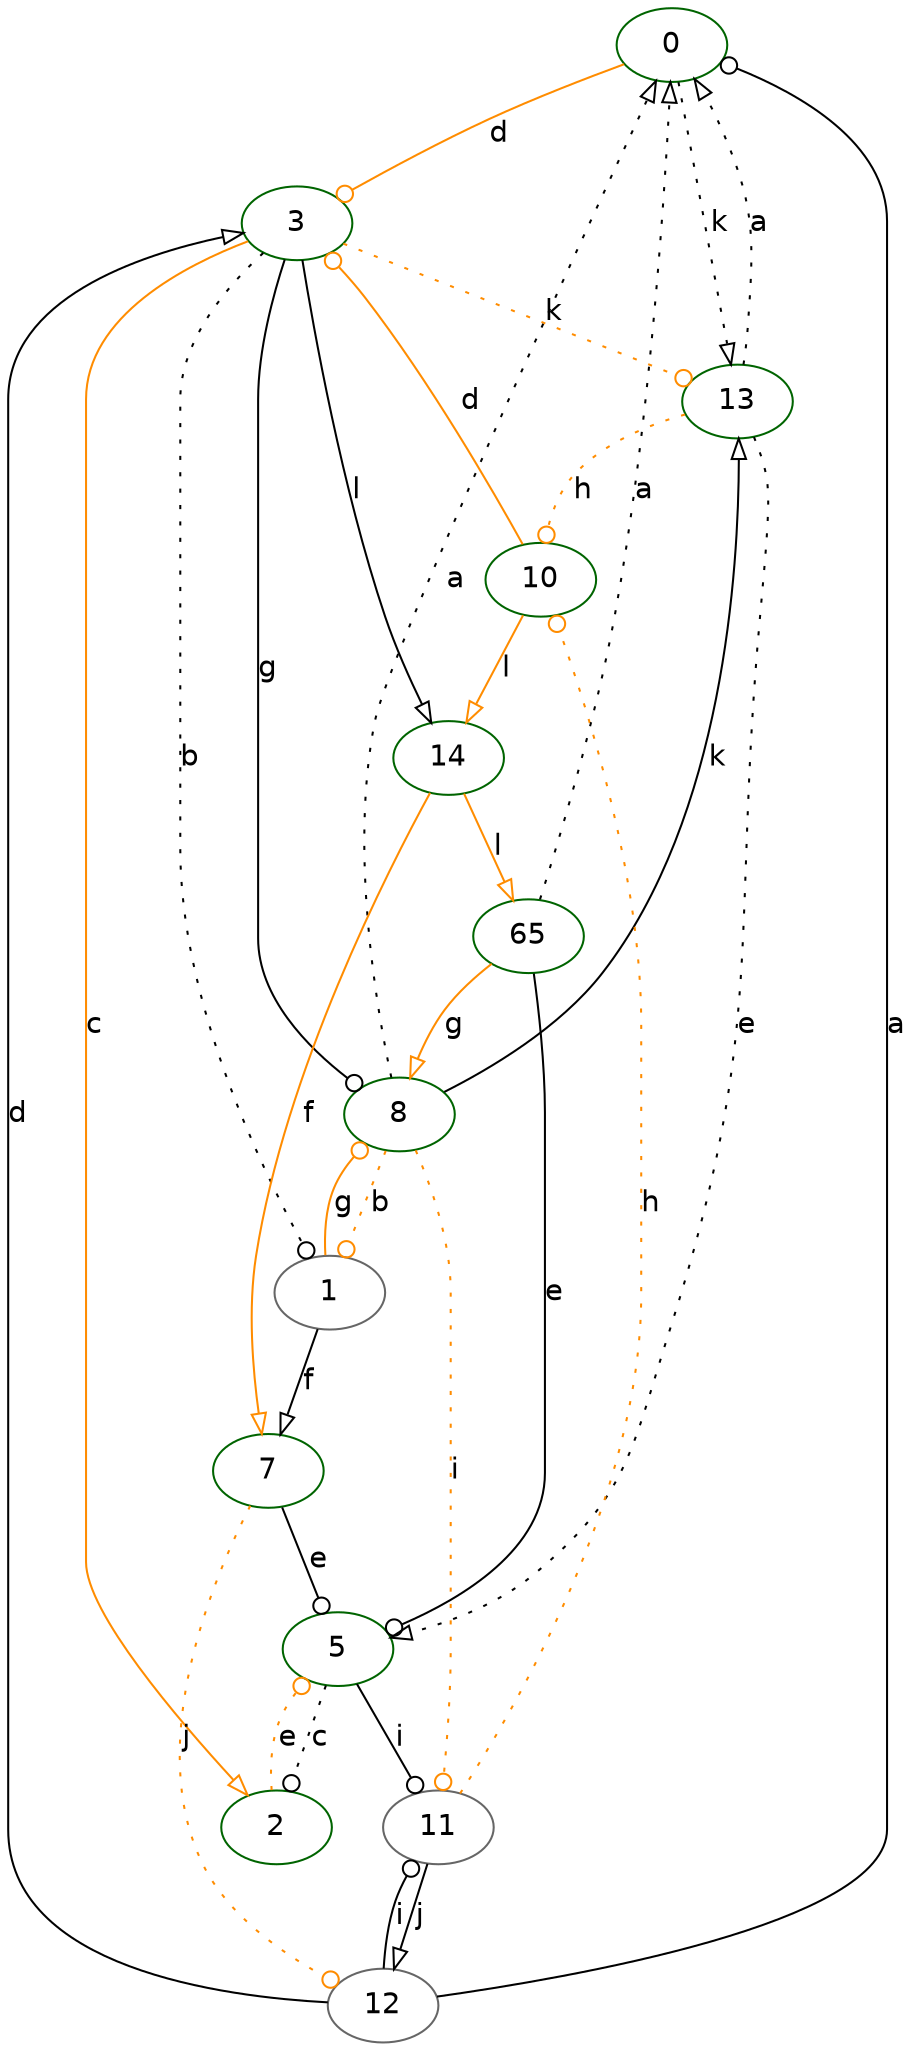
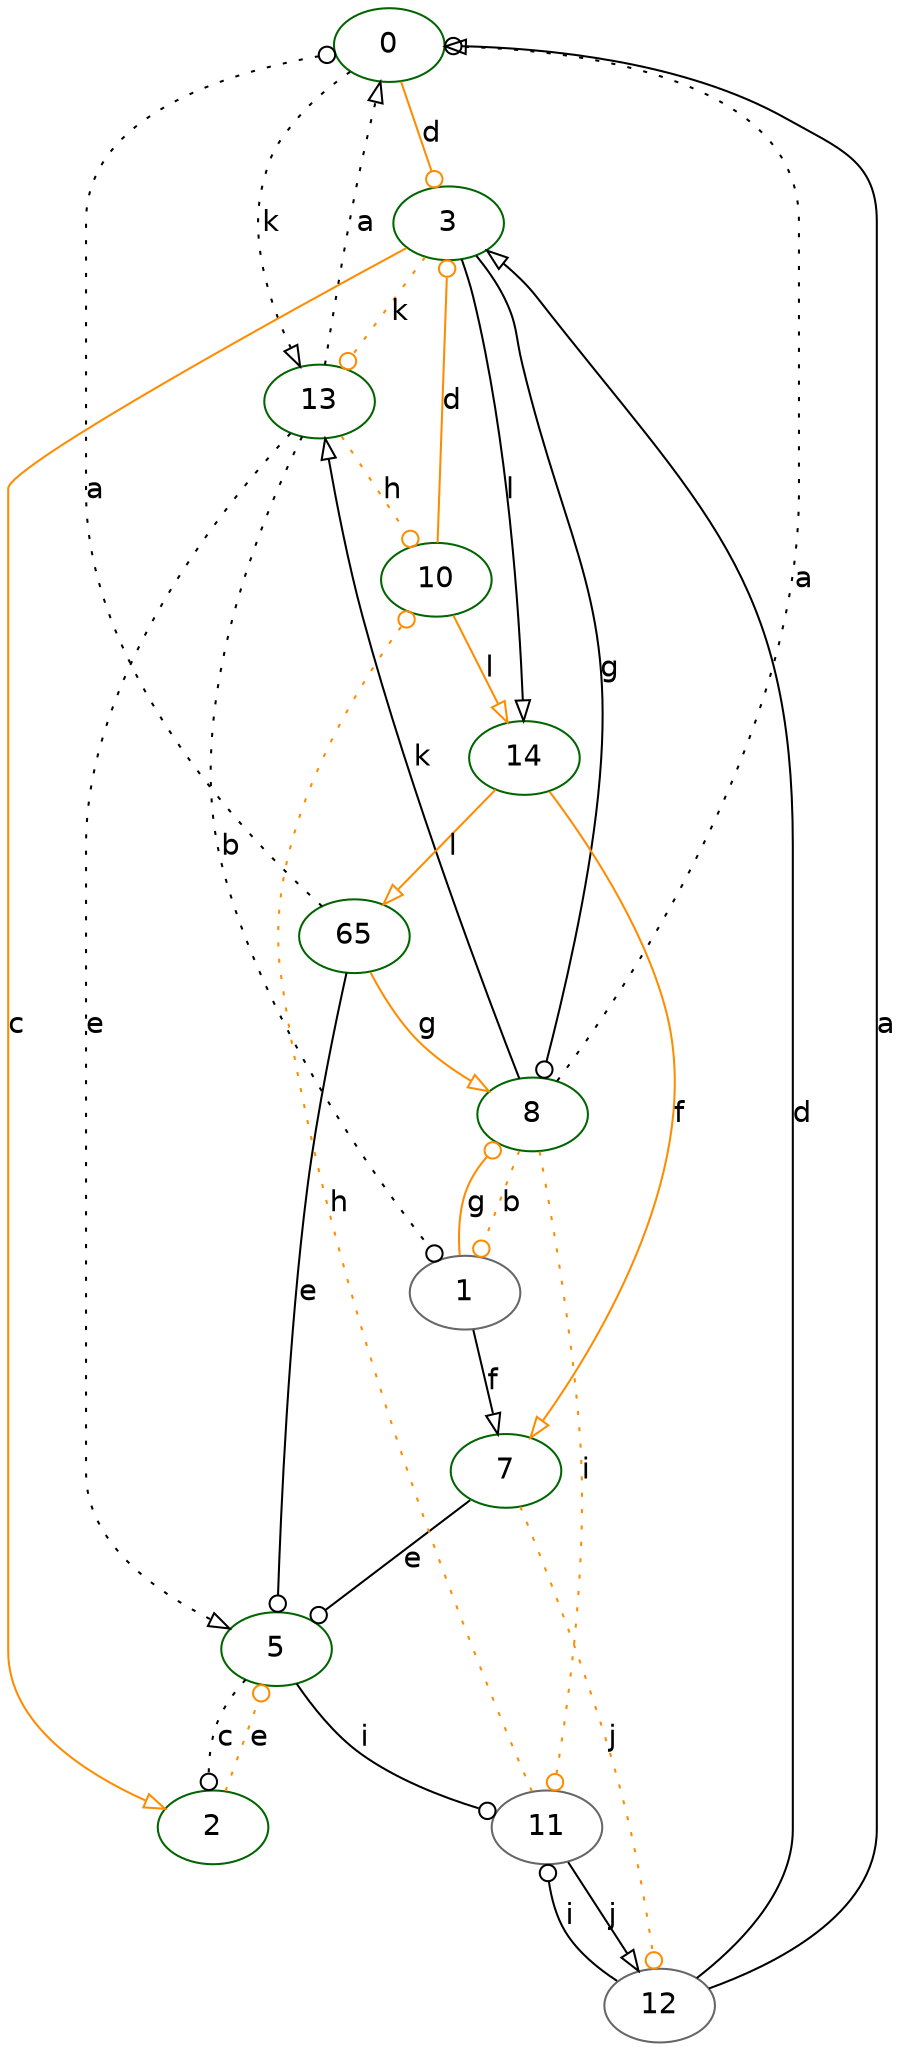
edge "65" -> "0": arrowhead onormal -> odot
edge "3" -> "1": now "13" -> "1"
